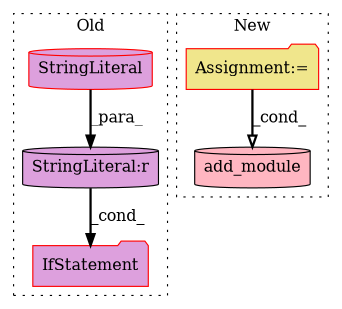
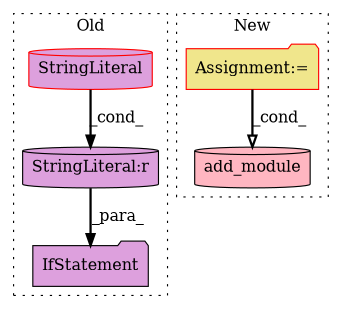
edge "StringLiteral" -> "StringLiteral:r": label "_para_" -> "_cond_"
edge "StringLiteral:r" -> "IfStatement": label "_cond_" -> "_para_"
node "IfStatement": color red -> black
